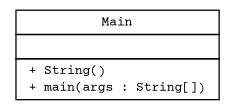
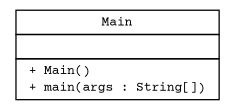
node "Main": text "+ String()" -> "+ Main()"
